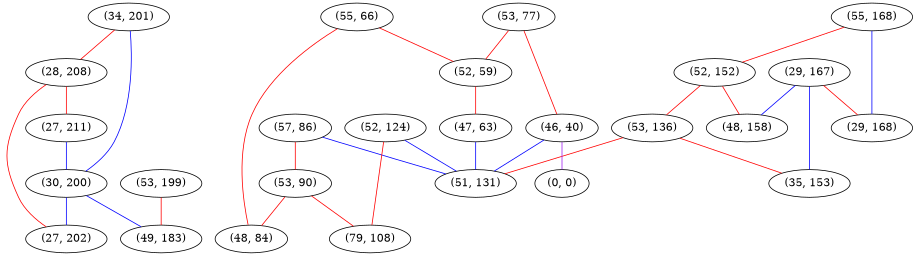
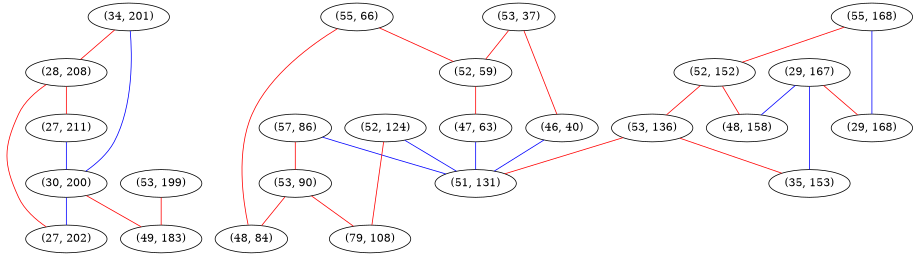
node "(53, 77)": label "(53, 77)" -> "(53, 37)"
node "(0, 0)": removed
edge "(30, 200)" -- "(49, 183)": color blue -> red
